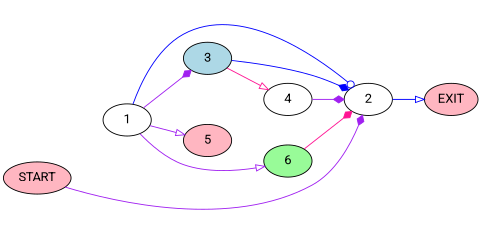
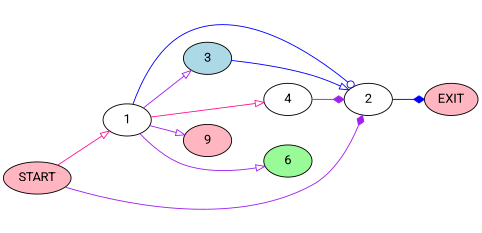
edge "3" -> "2": arrowhead diamond -> onormal
edge "3" -> "4": now "1" -> "4"
edge "1" -> "3": arrowhead diamond -> onormal
edge "2" -> "EXIT": arrowhead onormal -> diamond
edge "6" -> "2": removed
node "5": label "5" -> "9"
edge "START" -> "1": added
